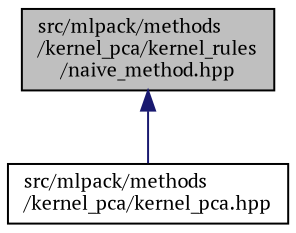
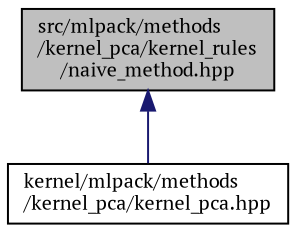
node "src/mlpack/methods /kernel_pca/kernel_pca.hpp": label "src/mlpack/methods /kernel_pca/kernel_pca.hpp" -> "kernel/mlpack/methods /kernel_pca/kernel_pca.hpp"
